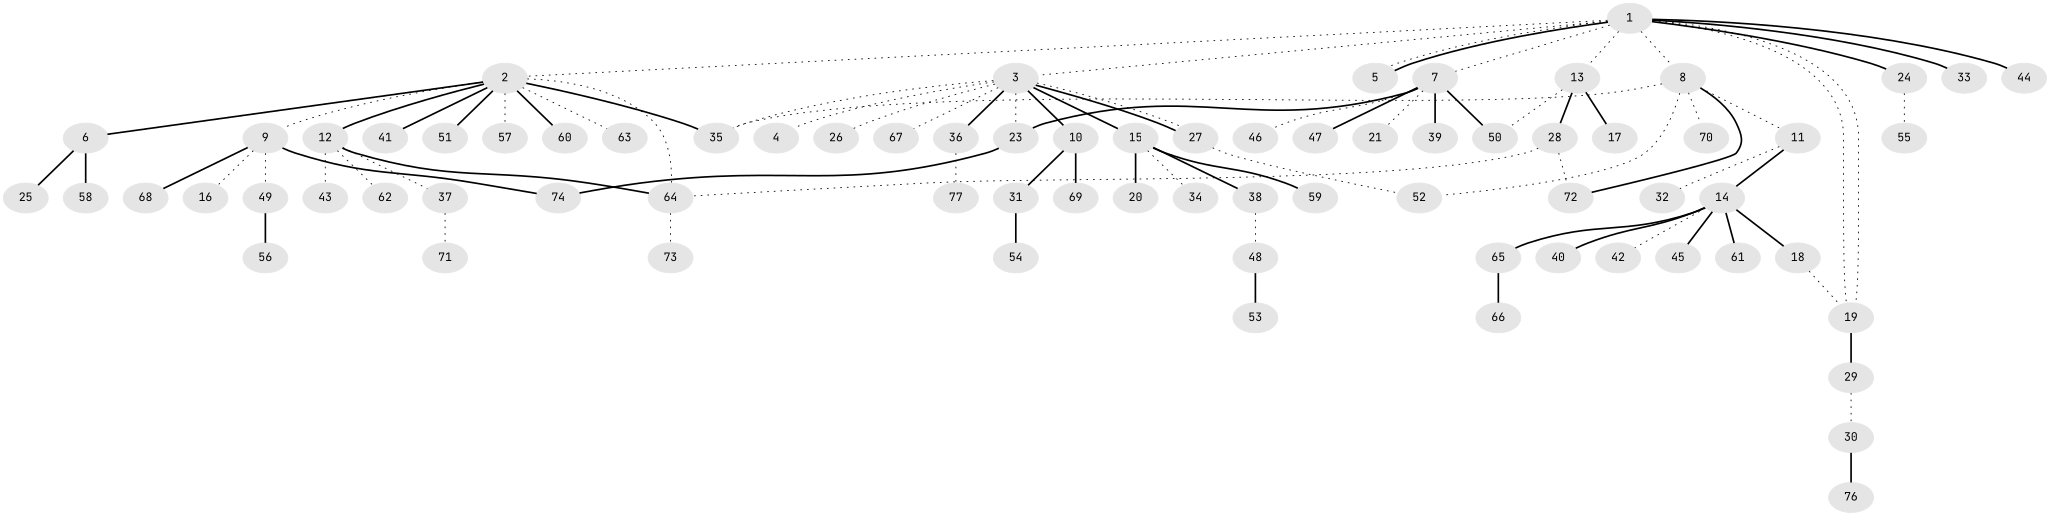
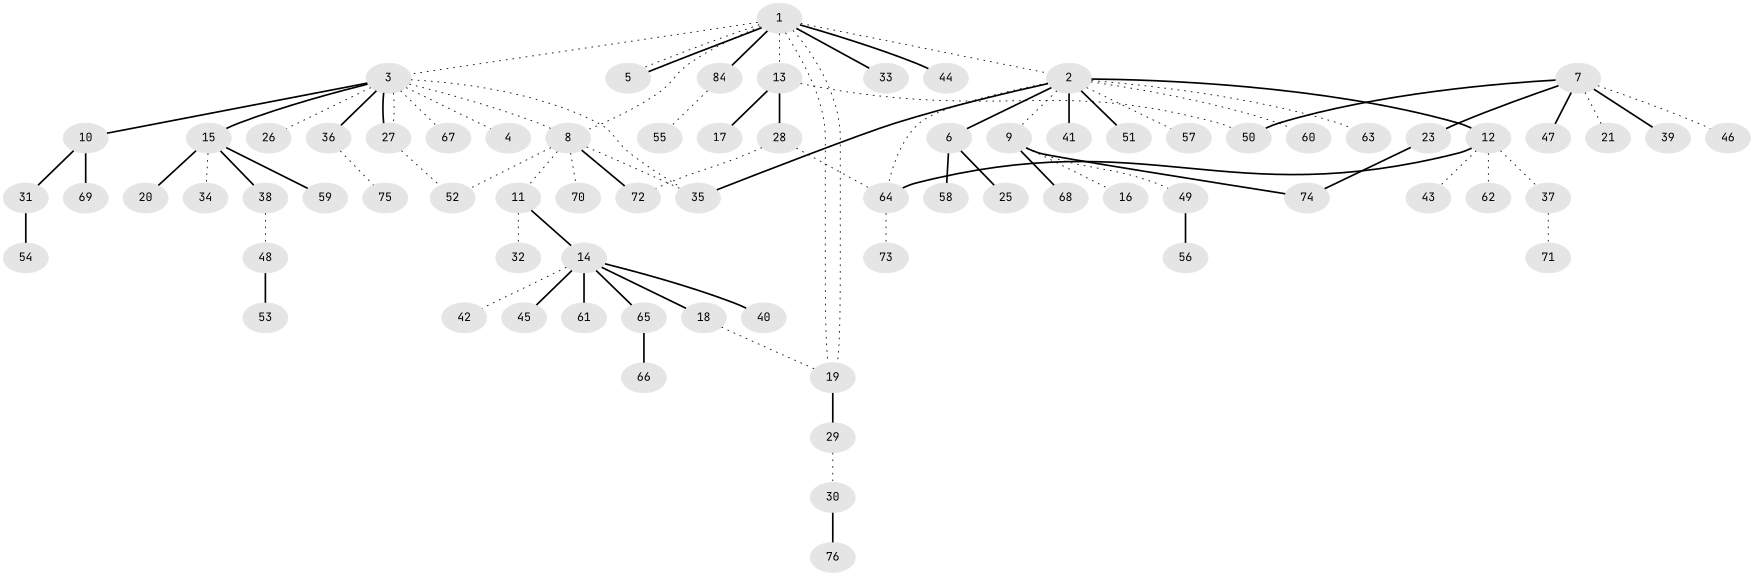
edge "1" -- "7": removed
node "24": label "24" -> "84"
edge "2" -- "60": style bold -> dotted
edge "3" -- "23": now "3" -- "8"
node "77": label "77" -> "75"
